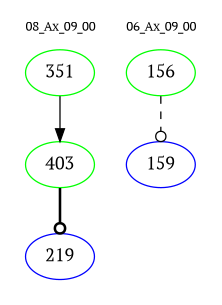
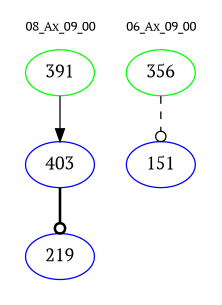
node "351": label "351" -> "391"
node "156": label "156" -> "356"
node "403": color green -> blue
node "159": label "159" -> "151"
